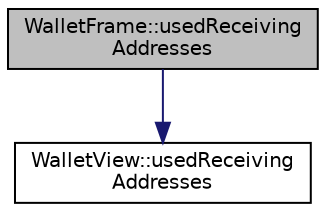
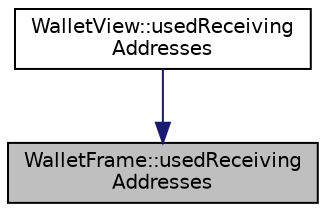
edge "WalletFrame::usedReceiving Addresses" -> "WalletView::usedReceiving Addresses": reversed
